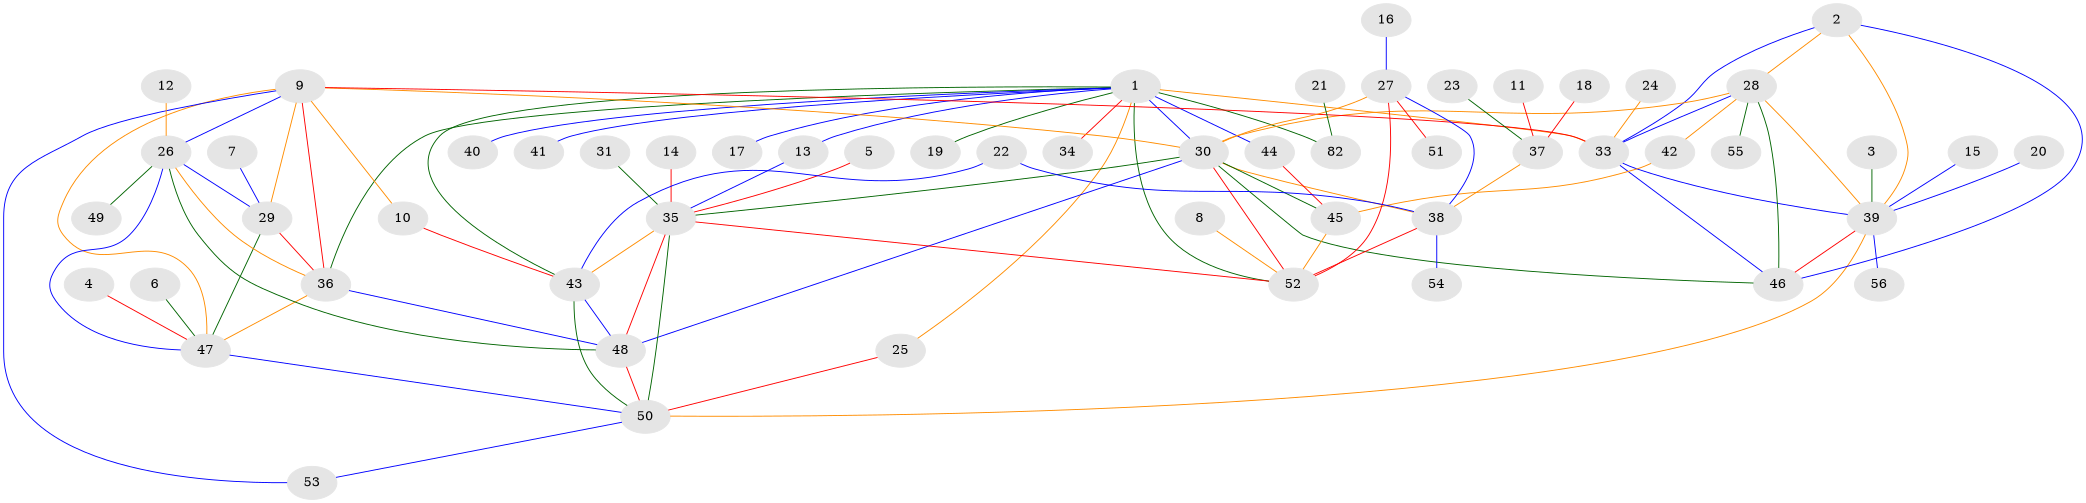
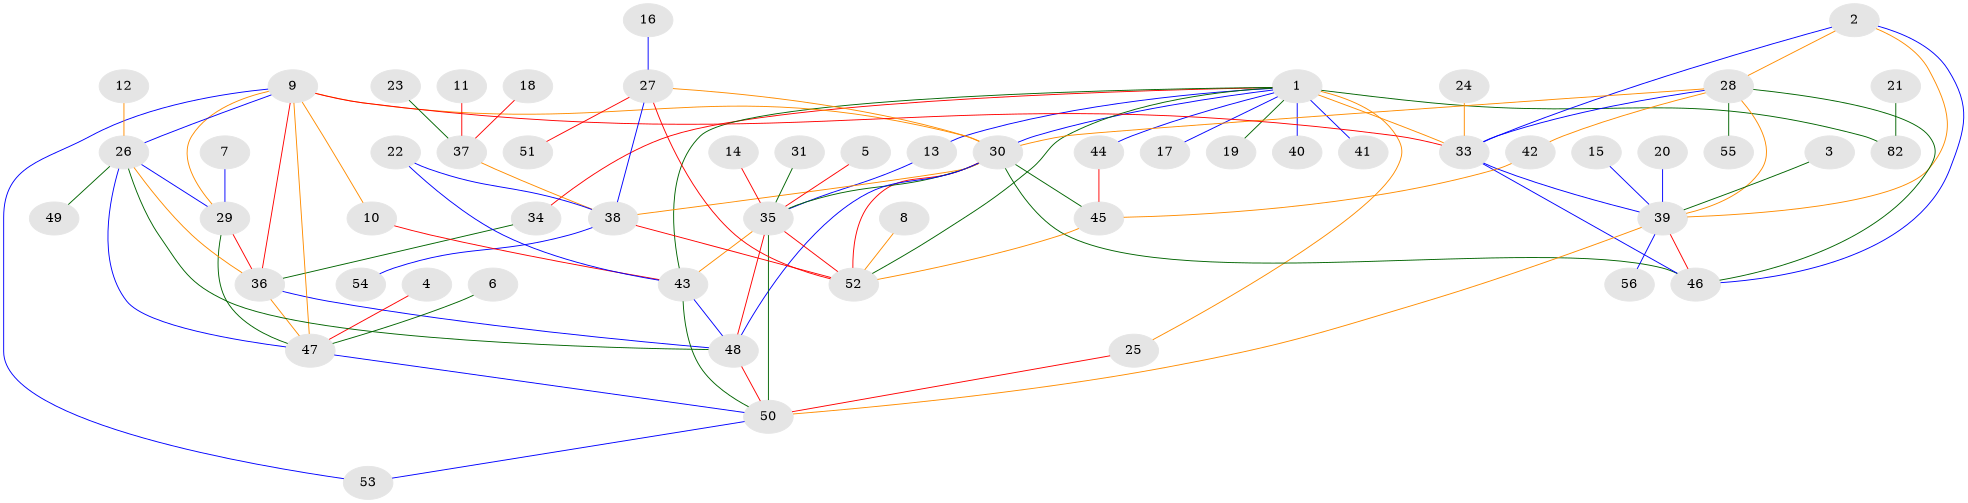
edge "1" -- "36": now "34" -- "36"
